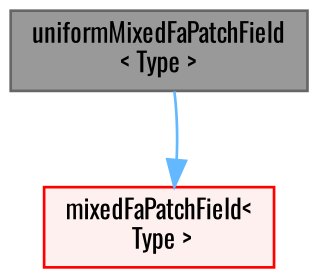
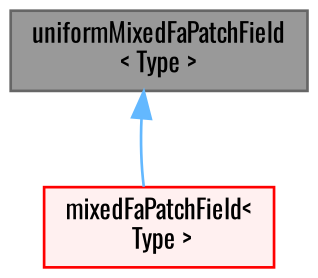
edge "uniformMixedFaPatchField < Type >" -> "mixedFaPatchField< Type >": reversed
